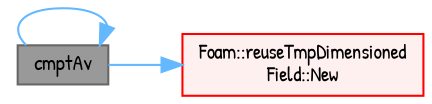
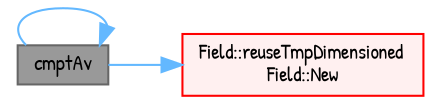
node "Foam::reuseTmpDimensioned Field::New": label "Foam::reuseTmpDimensioned Field::New" -> "Field::reuseTmpDimensioned Field::New"
